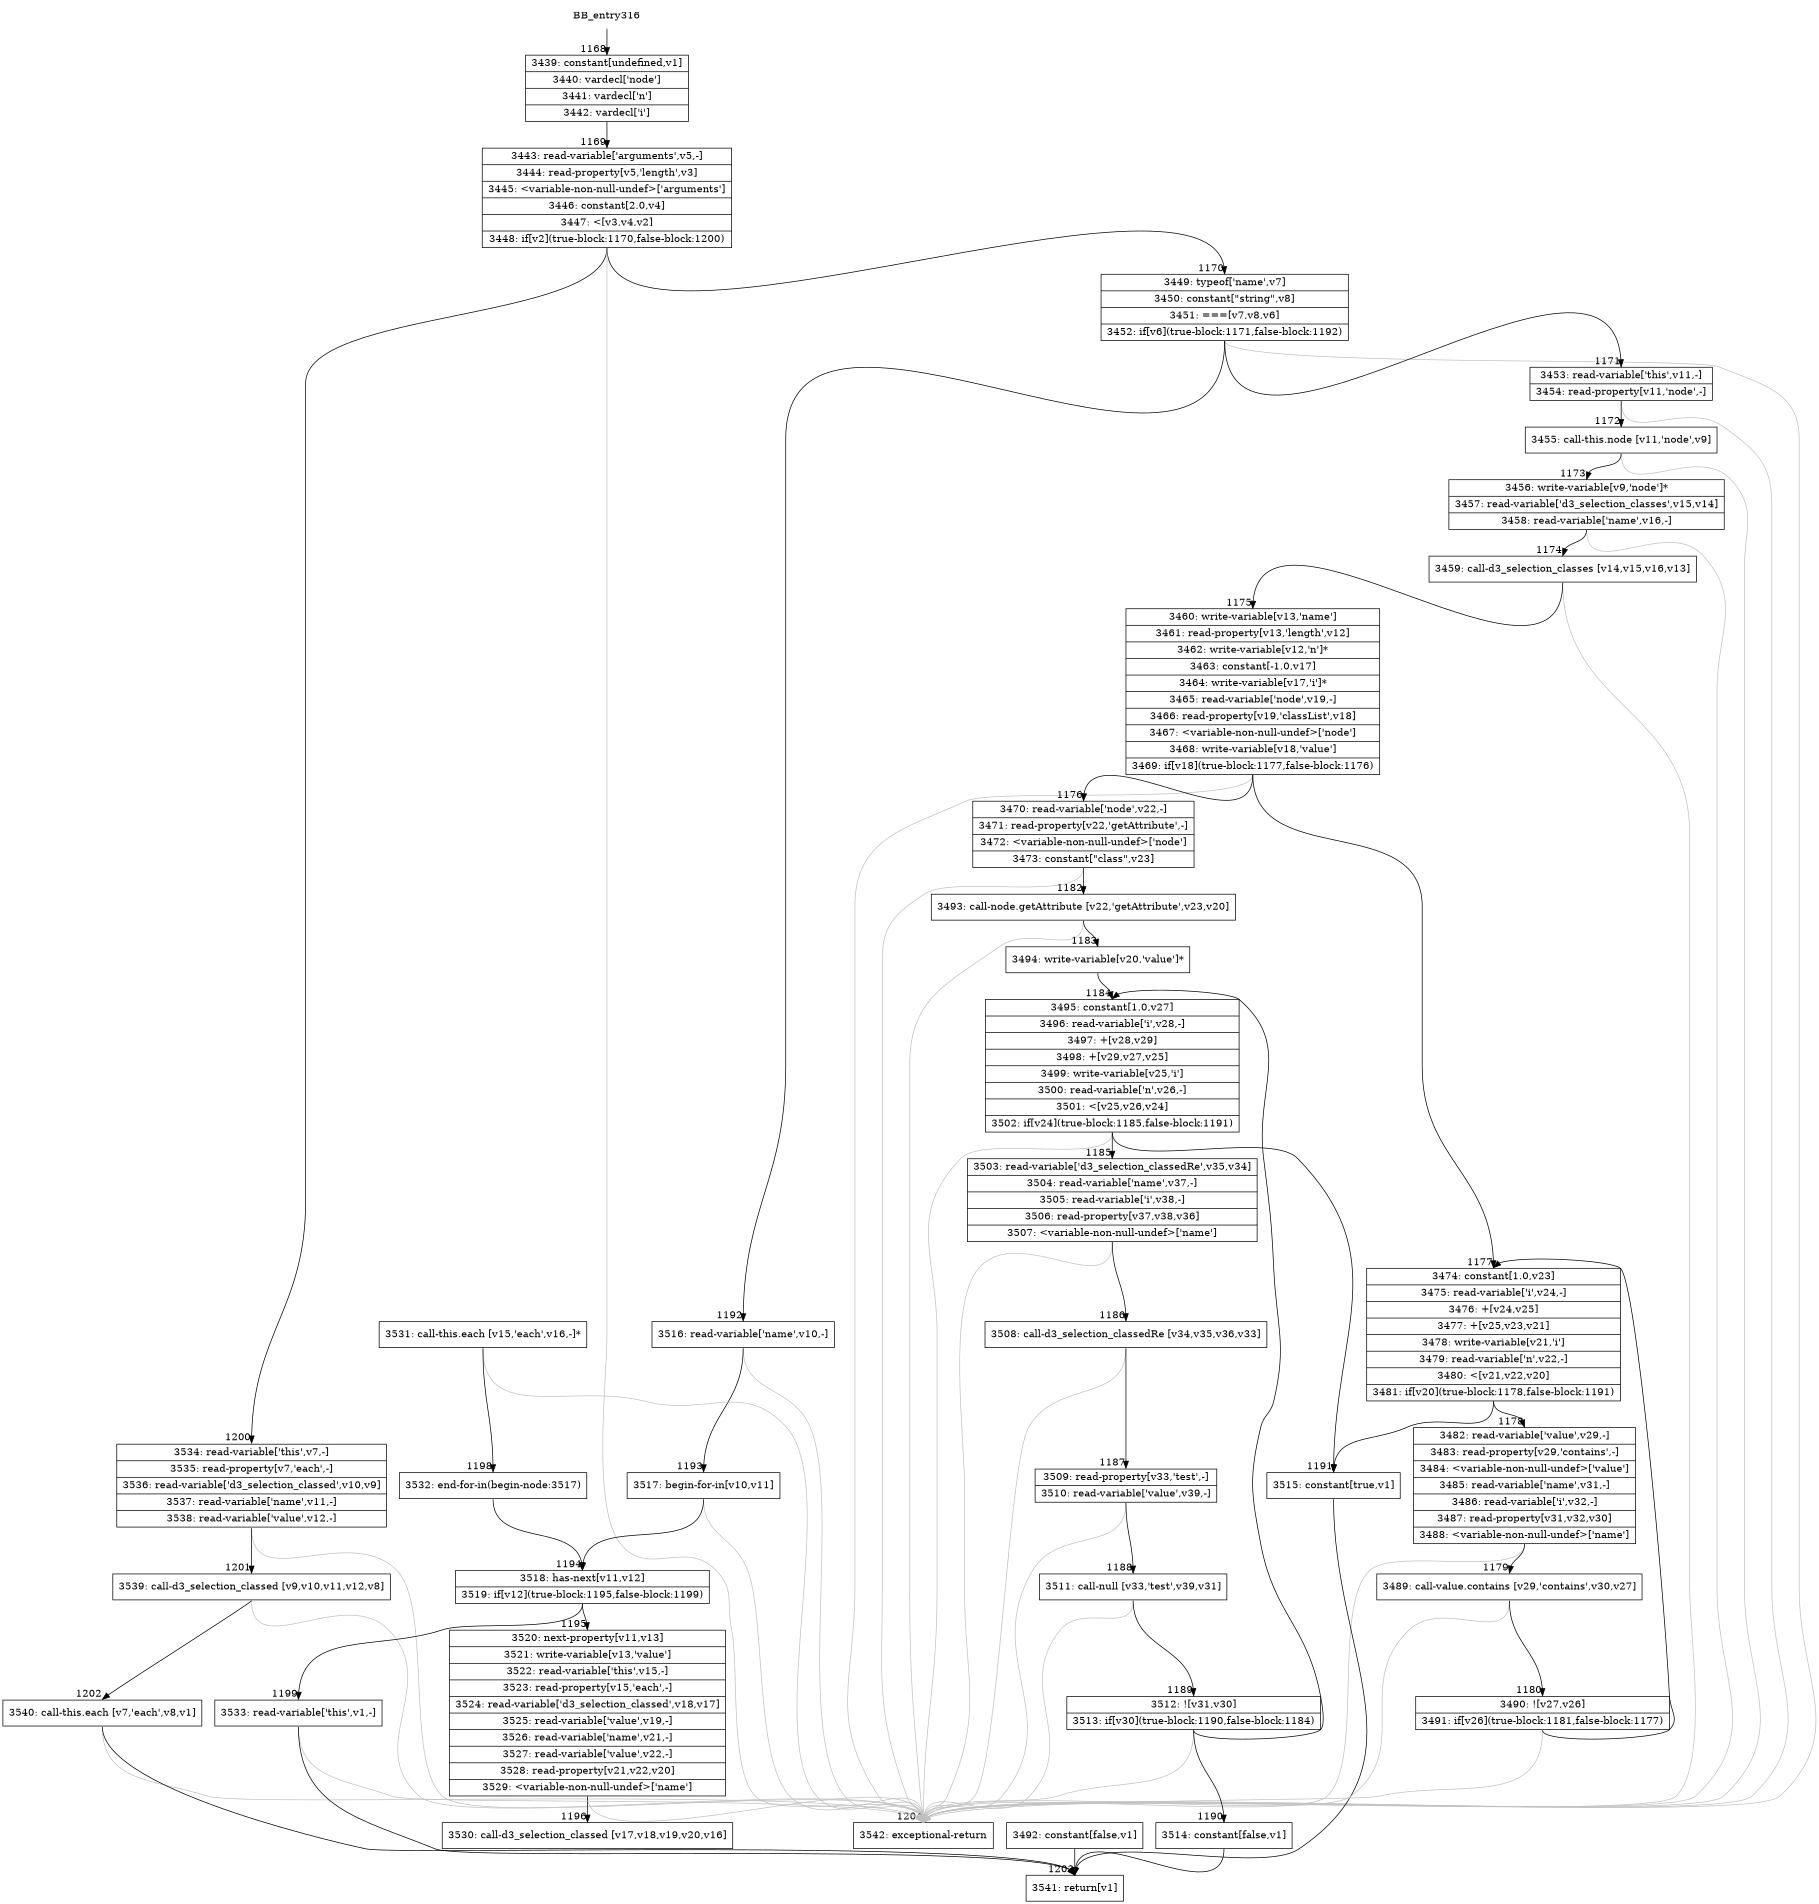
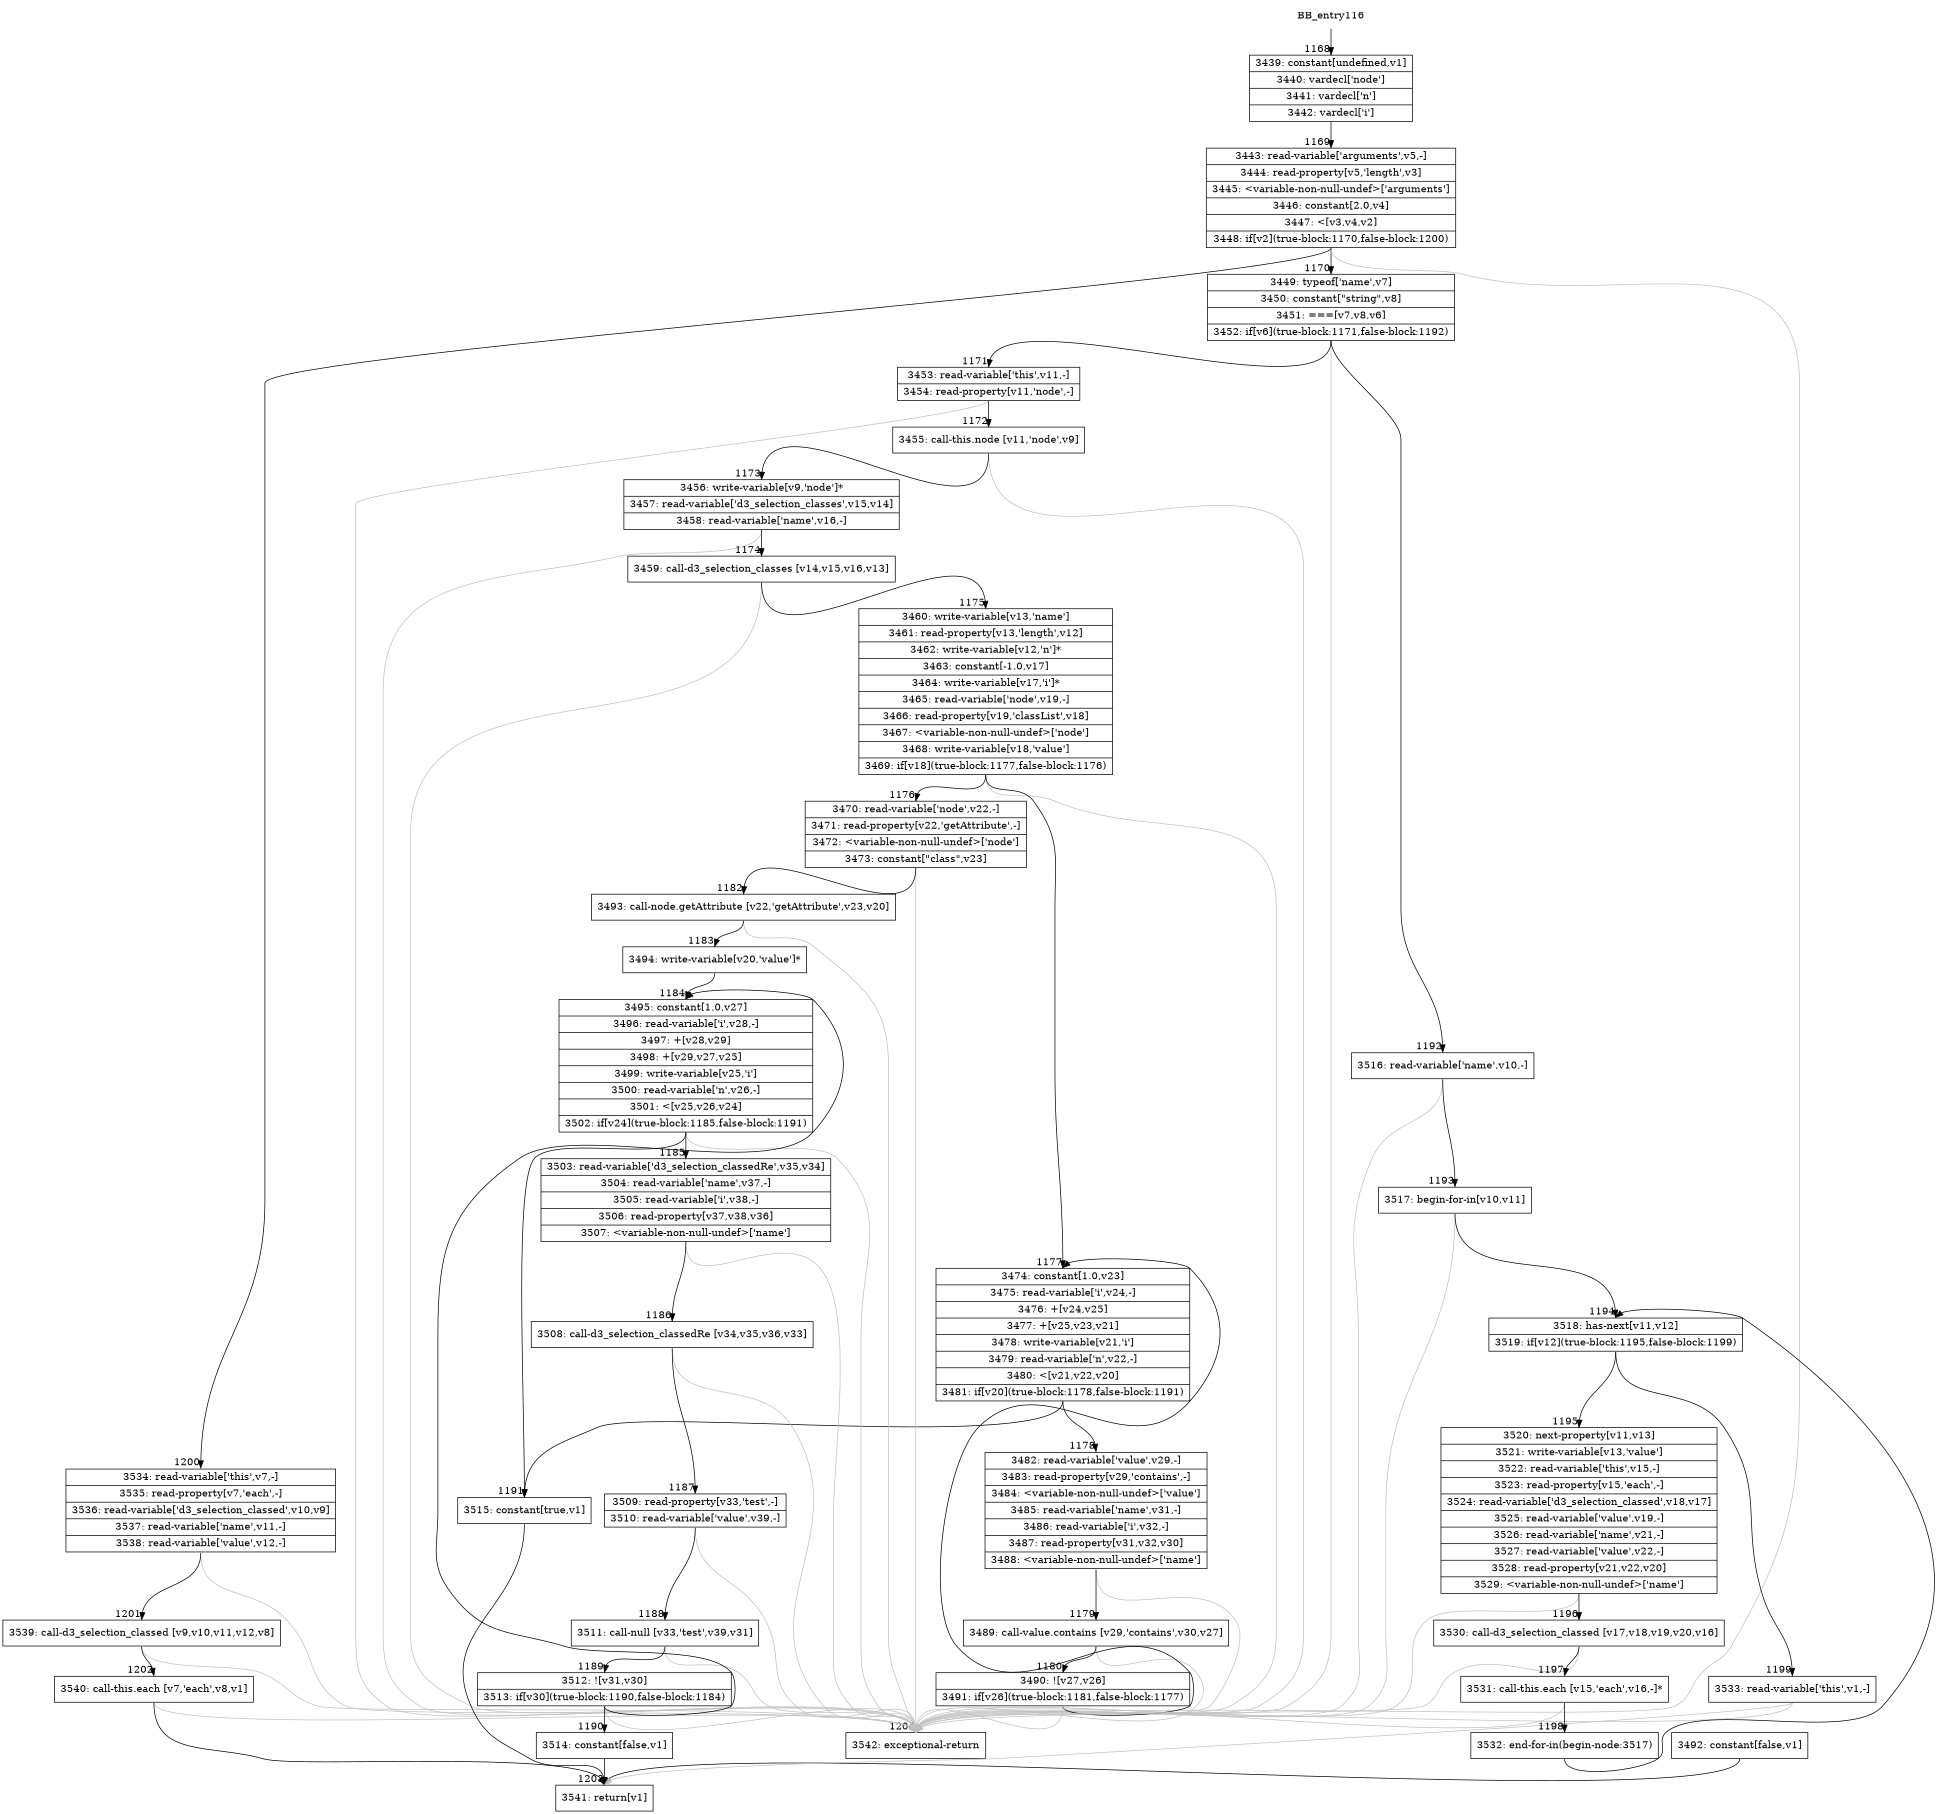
node "BB_entry316": label "BB_entry316" -> "BB_entry116"
edge "3530: call-d3_selection_classed [v17,v18,v19,v20,v16]" -> "3531: call-this.each [v15,'each',v16,-]*": added
edge "3530: call-d3_selection_classed [v17,v18,v19,v20,v16]" -> "3542: exceptional-return": added
edge "3533: read-variable['this',v1,-]" -> "3541: return[v1]": color black -> gray
